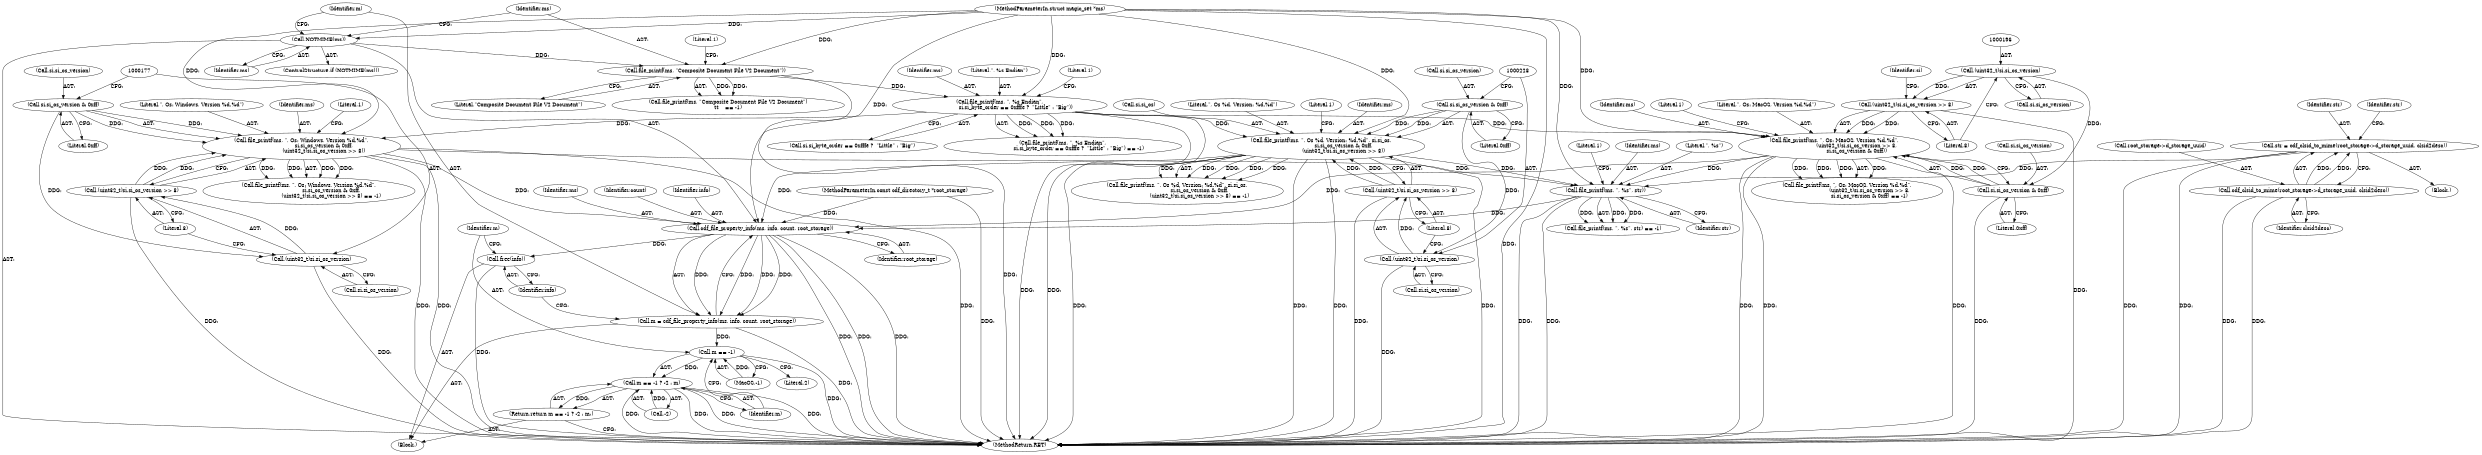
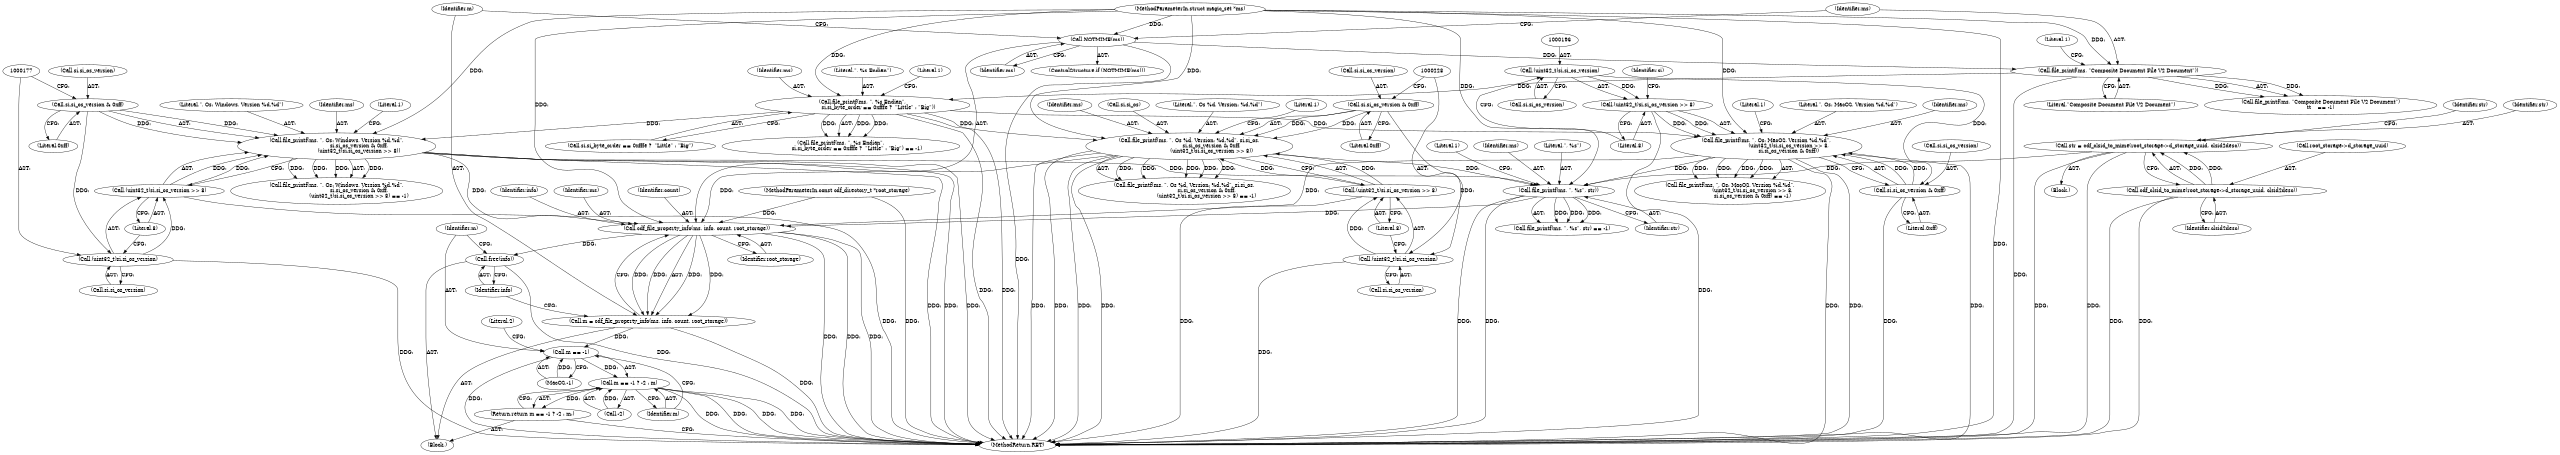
edge "(Call,NOTMIME(ms))" -> "(MethodReturn,RET)": label "AST: " -> "DDG: "
edge "(Call,m == -1)" -> "(Literal,2)": reversed
edge "(Return,return m == -1 ? -2 : m;)" -> "(Call,m == -1 ? -2 : m)": label "AST: " -> "CFG: "
